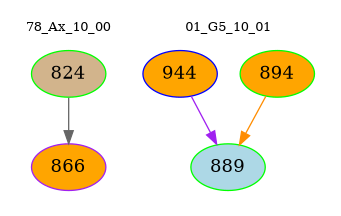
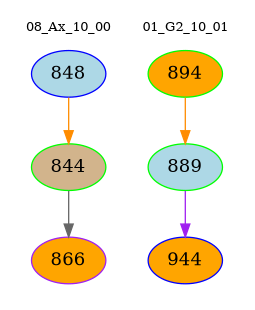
cluster "78_Ax_10_00": label "78_Ax_10_00" -> "08_Ax_10_00"
cluster "01_G5_10_01": label "01_G5_10_01" -> "01_G2_10_01"
node "848": added
node "824": label "824" -> "844"
edge "944" -> "889": reversed
